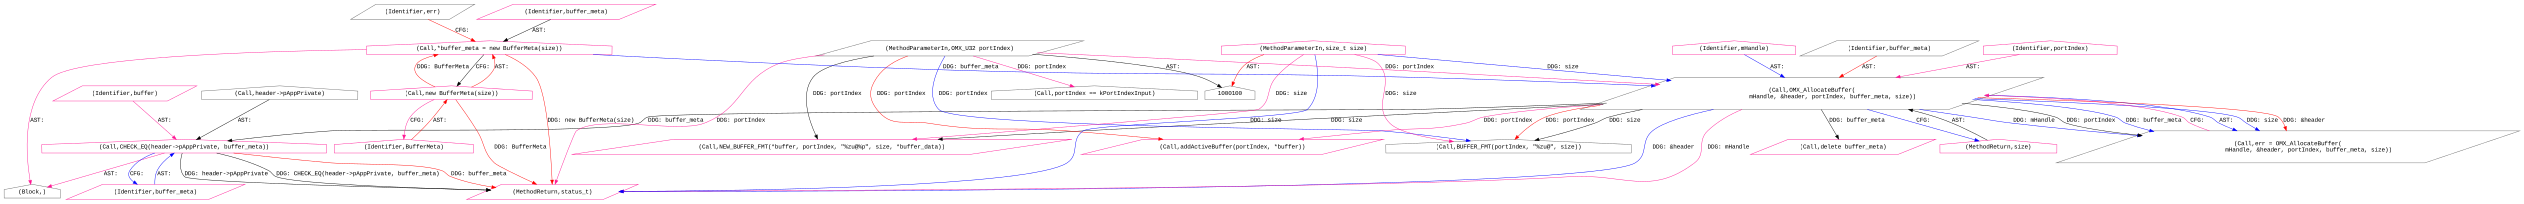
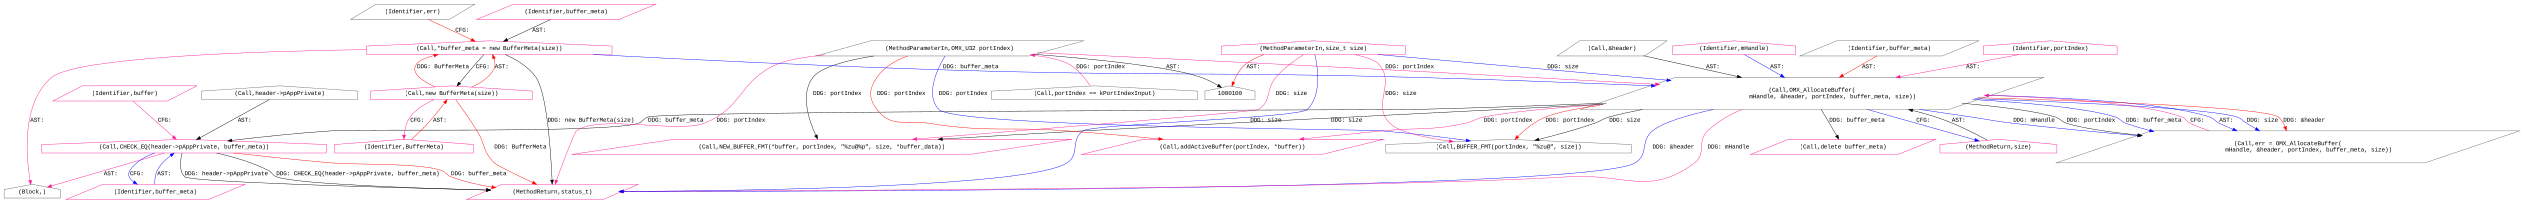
node "(Call,&header)": added
edge "(MethodParameterIn,OMX_U32 portIndex)" -> "(Call,portIndex == kPortIndexInput)": reversed
edge "(Call,*buffer_meta = new BufferMeta(size))" -> "(MethodReturn,status_t)": color red -> black
edge "(Identifier,buffer)" -> "(Call,CHECK_EQ(header->pAppPrivate, buffer_meta))": label "AST: " -> "CFG: "
